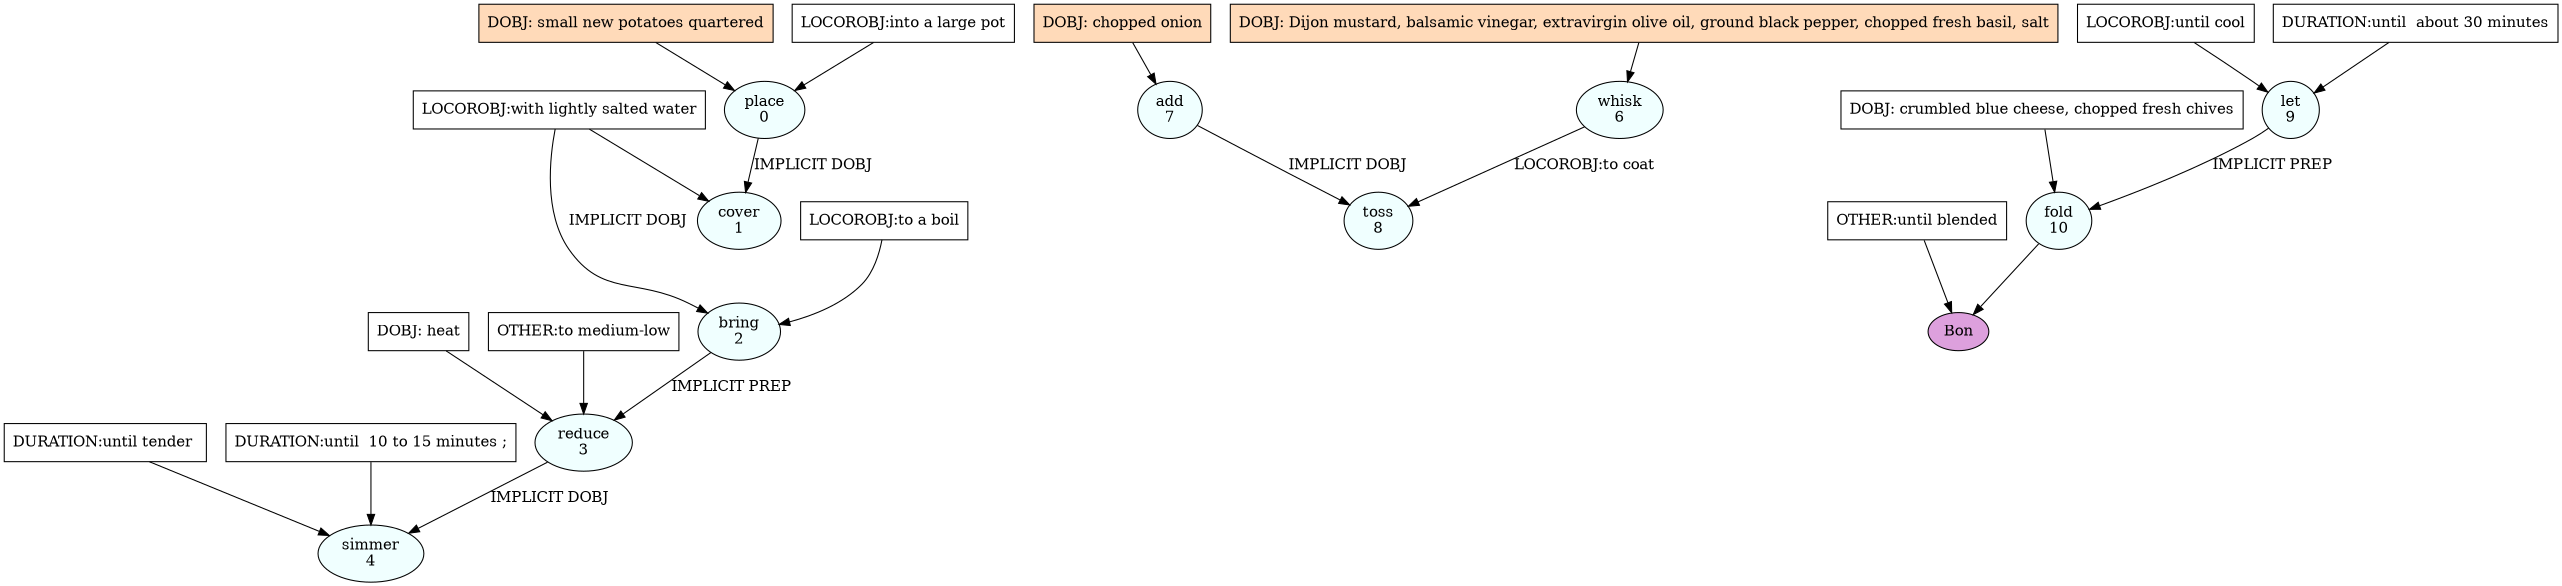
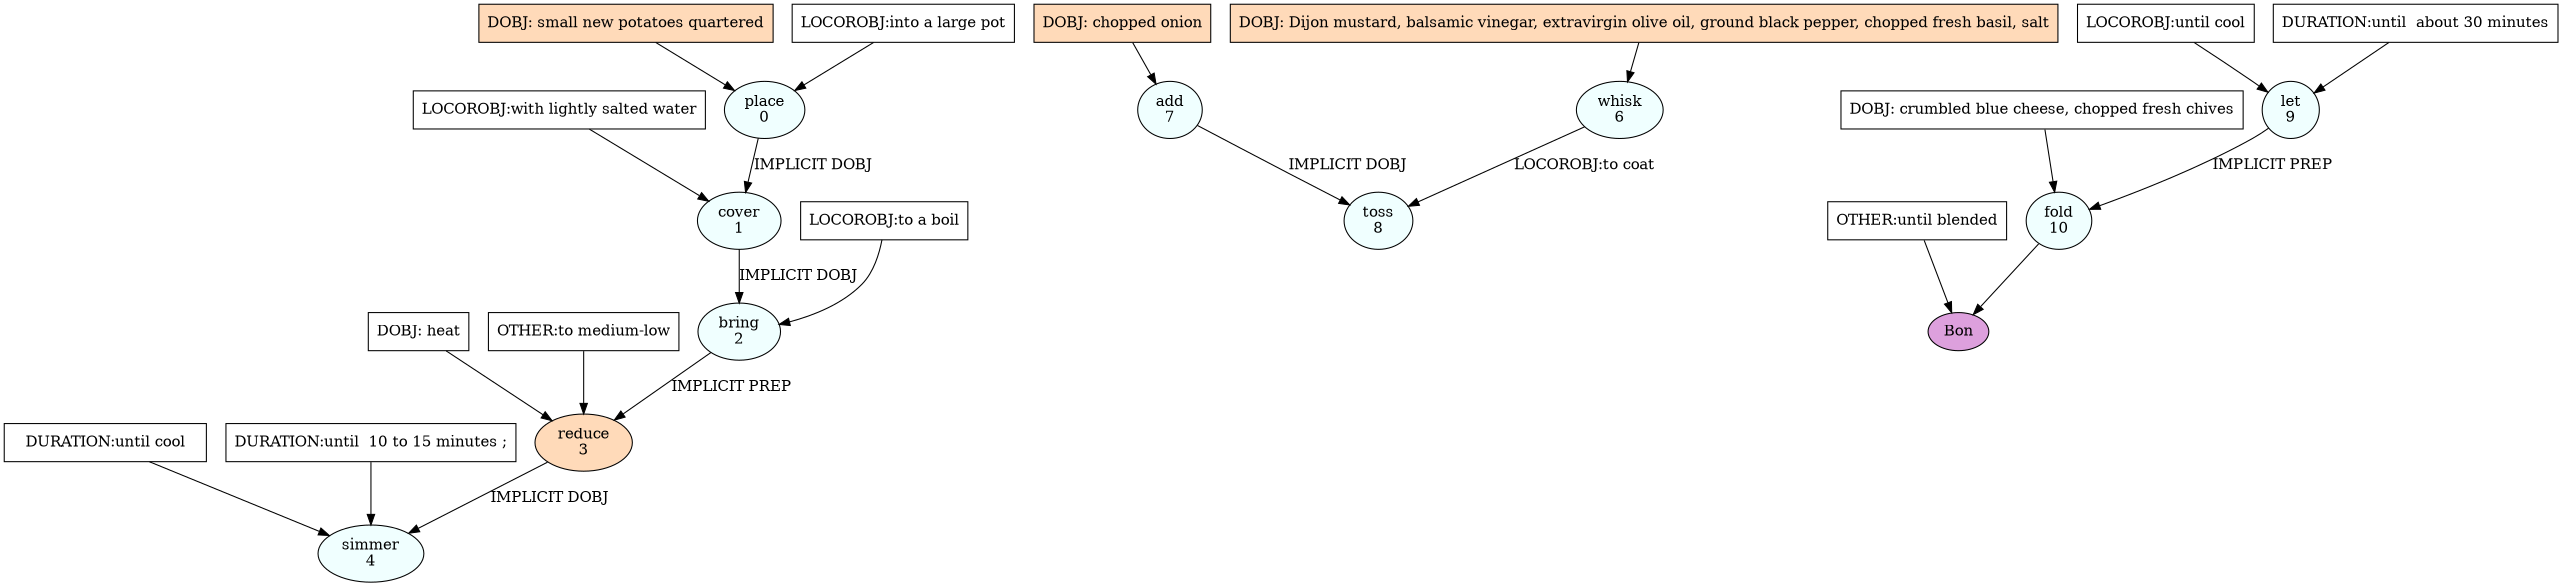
edge "LOCOROBJ:with lightly salted water" -> "bring 2": now "cover 1" -> "bring 2"
node "DURATION:until tender": label "DURATION:until tender" -> "DURATION:until cool"
node "reduce 3": fillcolor azure -> peachpuff
